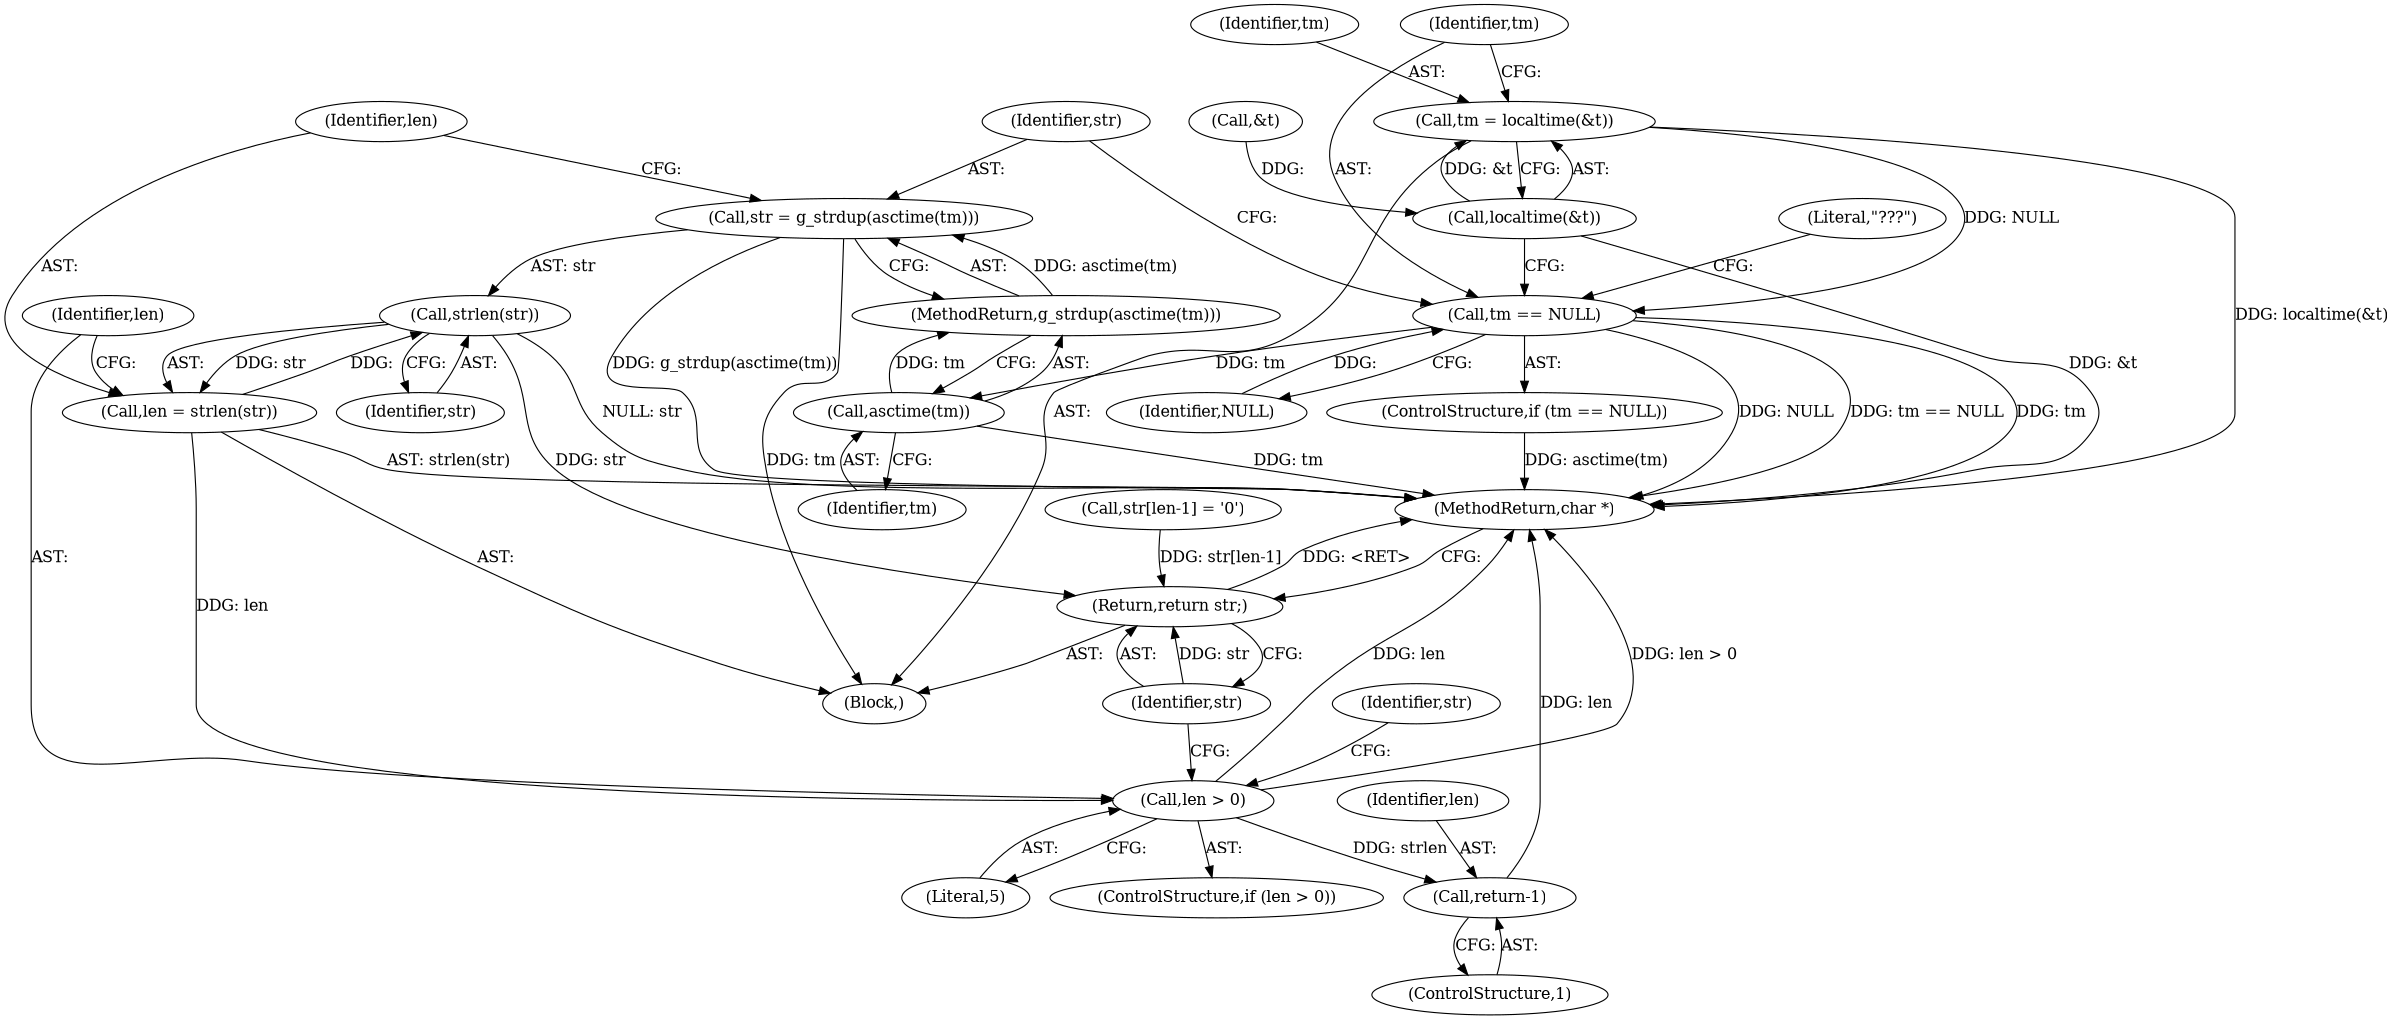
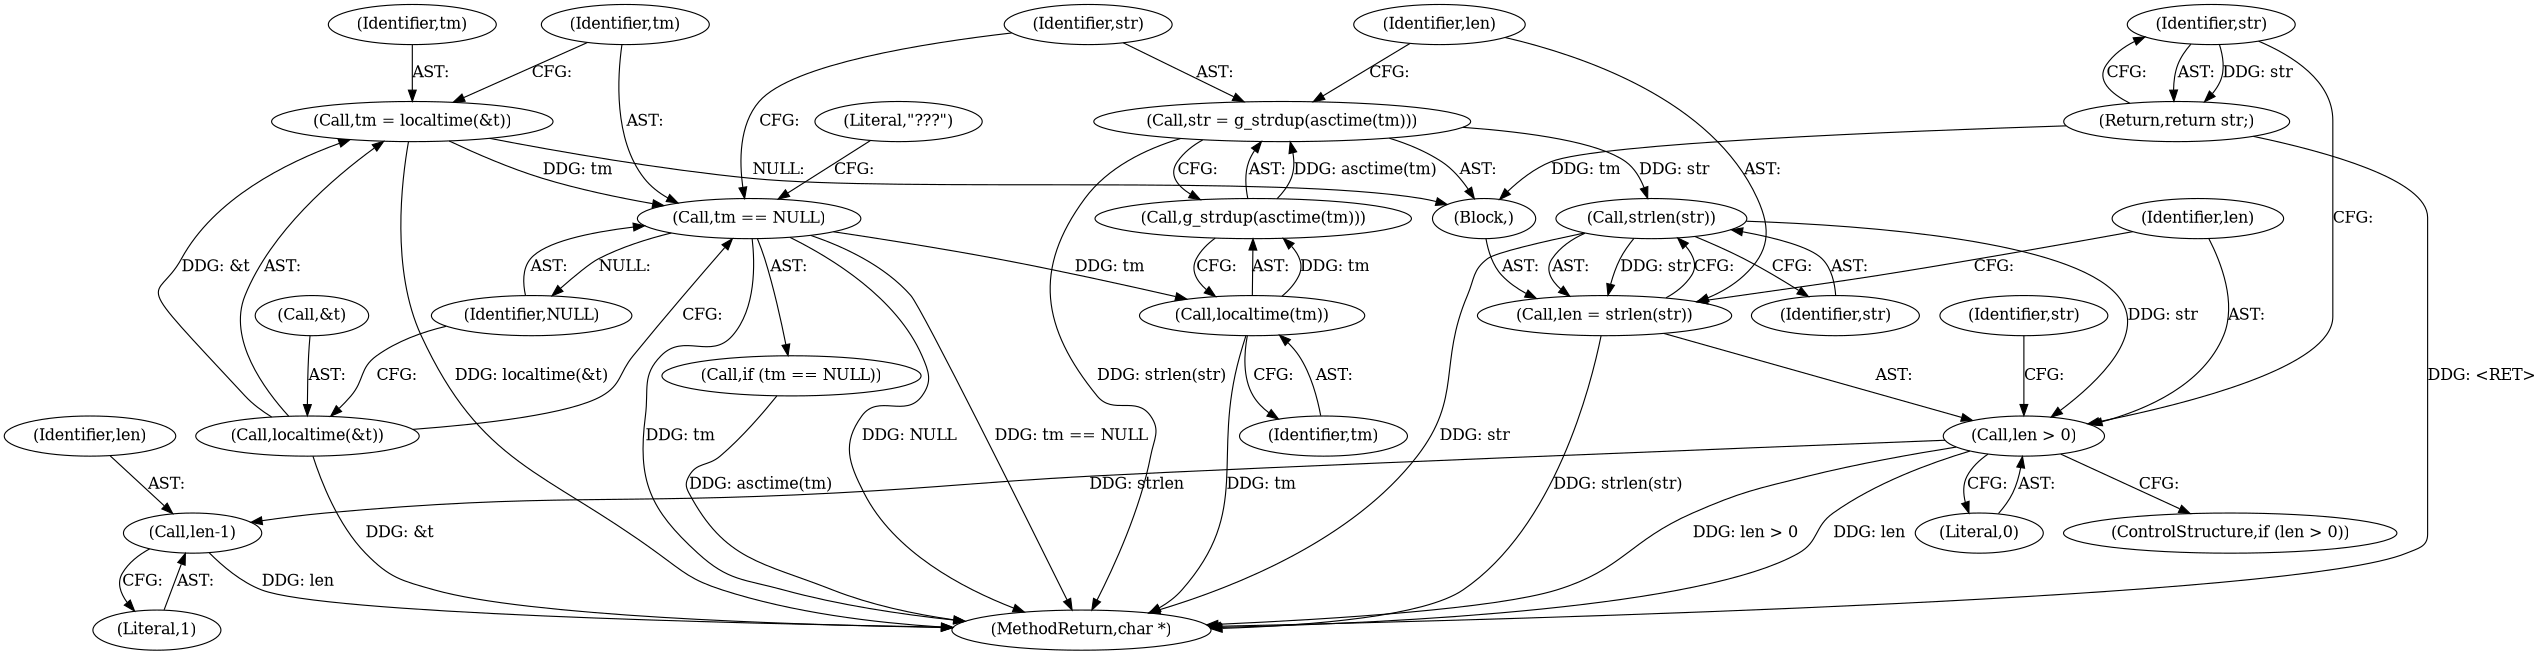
edge "(Call,tm = localtime(&t))" -> "(Call,localtime(&t))": now "(Identifier,NULL)" -> "(Call,localtime(&t))"
edge "(Call,&t)" -> "(Call,localtime(&t))": label "DDG: " -> "AST: "
edge "(Call,tm = localtime(&t))" -> "(Call,tm == NULL)": label "DDG: NULL" -> "DDG: tm"
edge "(Call,str = g_strdup(asctime(tm)))" -> "(Call,strlen(str))": label "AST: str" -> "DDG: str"
node "(MethodReturn,g_strdup(asctime(tm)))": label "(MethodReturn,g_strdup(asctime(tm)))" -> "(Call,g_strdup(asctime(tm)))"
edge "(Call,len = strlen(str))" -> "(Call,strlen(str))": label "DDG: " -> "CFG: "
edge "(Call,str = g_strdup(asctime(tm)))" -> "(MethodReturn,char *)": label "DDG: g_strdup(asctime(tm))" -> "DDG: strlen(str)"
edge "(Identifier,NULL)" -> "(Call,tm == NULL)": label "DDG: " -> "AST: "
edge "(Call,tm == NULL)" -> "(Identifier,NULL)": label "CFG: " -> "NULL: "
edge "(Call,strlen(str))" -> "(MethodReturn,char *)": label "NULL: str" -> "DDG: str"
node "(Call,asctime(tm))": label "(Call,asctime(tm))" -> "(Call,localtime(tm))"
edge "(Call,tm = localtime(&t))" -> "(Block,)": label "AST: " -> "NULL: "
node "(ControlStructure,if (tm == NULL))": label "(ControlStructure,if (tm == NULL))" -> "(Call,if (tm == NULL))"
edge "(Call,len = strlen(str))" -> "(MethodReturn,char *)": label "AST: strlen(str)" -> "DDG: strlen(str)"
edge "(Call,str = g_strdup(asctime(tm)))" -> "(Block,)": label "DDG: tm" -> "AST: "
node "(Call,str[len-1] = '0')": removed
edge "(Call,strlen(str))" -> "(Return,return str;)": now "(Call,strlen(str))" -> "(Call,len > 0)"
edge "(MethodReturn,char *)" -> "(Return,return str;)": removed, label "CFG:"
edge "(Call,len = strlen(str))" -> "(Block,)": reversed
edge "(Call,len = strlen(str))" -> "(Call,len > 0)": label "DDG: len" -> "AST: "
edge "(Return,return str;)" -> "(Block,)": label "AST: " -> "DDG: tm"
edge "(Call,len > 0)" -> "(ControlStructure,if (len > 0))": label "AST: " -> "CFG: "
node "(Literal,5)": label "(Literal,5)" -> "(Literal,0)"
node "(Call,return-1)": label "(Call,return-1)" -> "(Call,len-1)"
node "(ControlStructure,1)": label "(ControlStructure,1)" -> "(Literal,1)"
